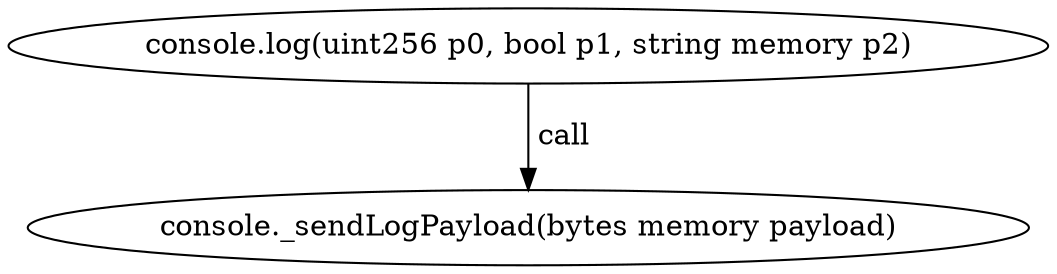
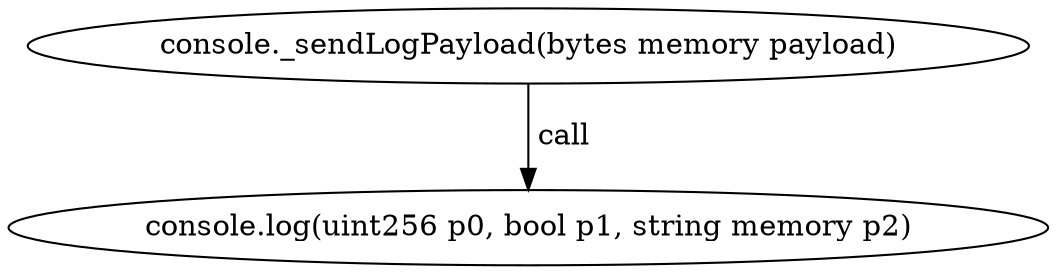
edge "console.log(uint256 p0, bool p1, string memory p2)" -> "console._sendLogPayload(bytes memory payload)": reversed
